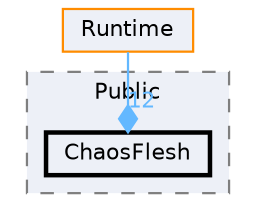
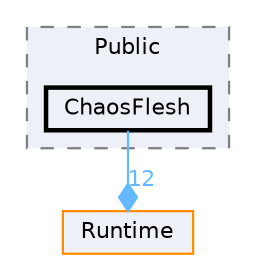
edge "Runtime" -> "ChaosFlesh": reversed
